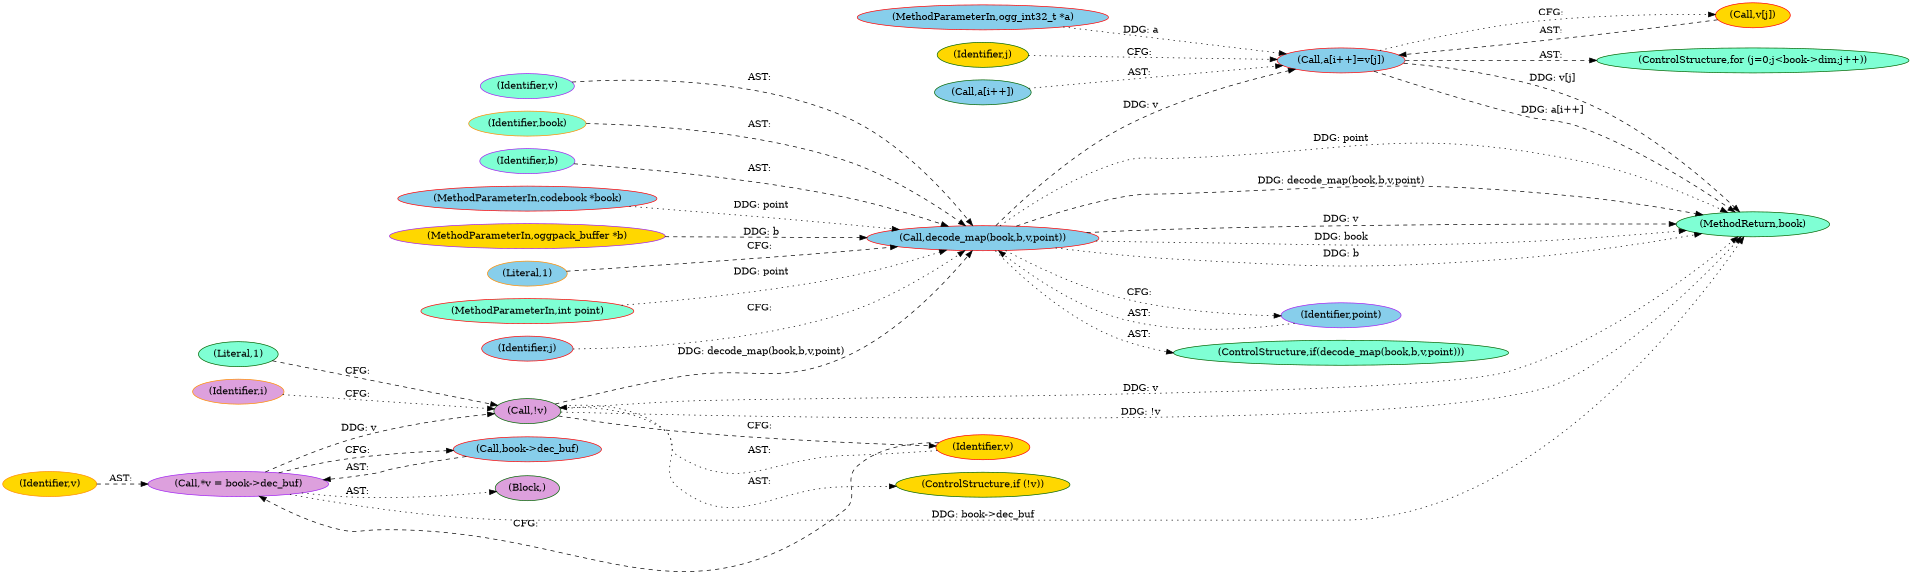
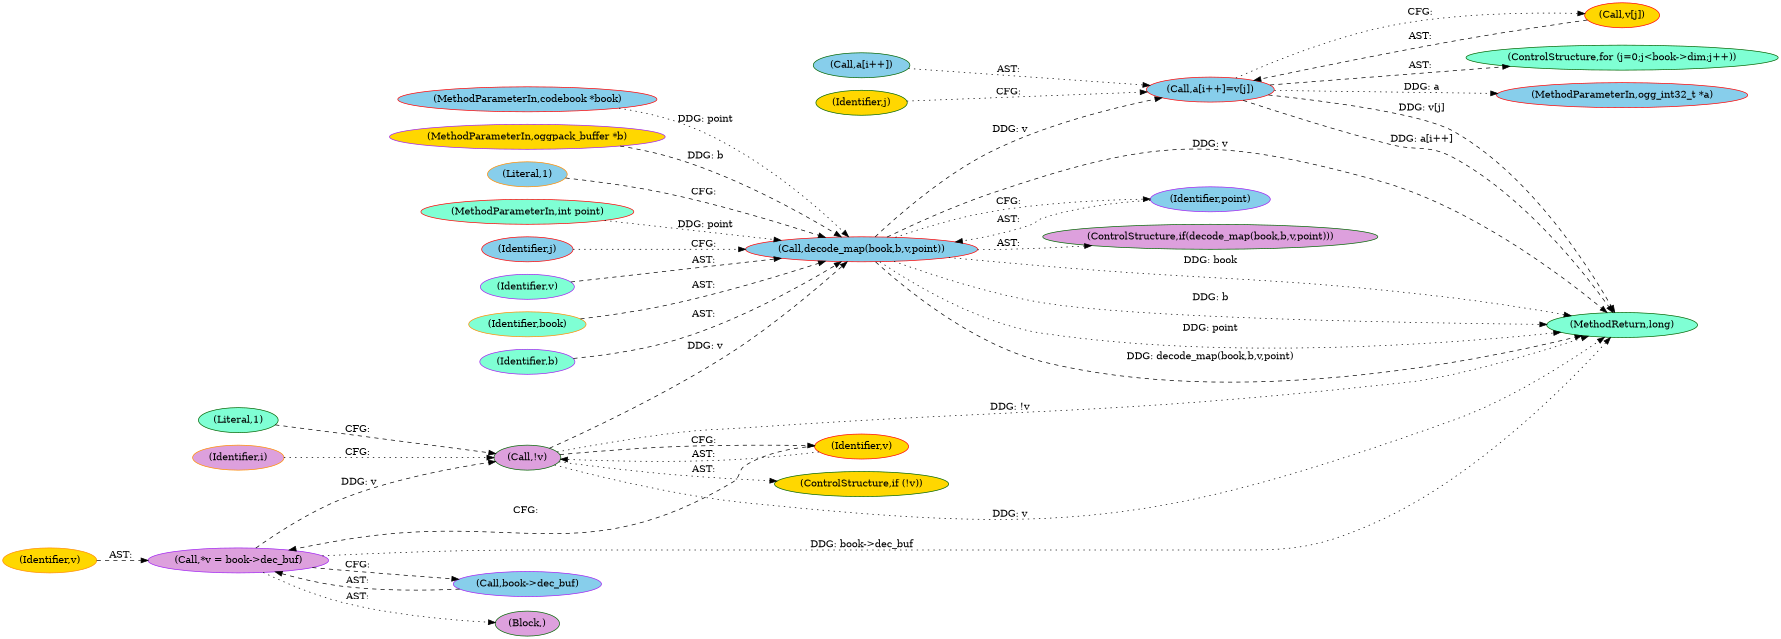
edge "(MethodParameterIn,ogg_int32_t *a)" -> "(Call,a[i++]=v[j])": reversed
node "(MethodReturn,book)": label "(MethodReturn,book)" -> "(MethodReturn,long)"
edge "(Call,!v)" -> "(Call,decode_map(book,b,v,point))": label "DDG: decode_map(book,b,v,point)" -> "DDG: v"
node "(ControlStructure,if(decode_map(book,b,v,point)))": fillcolor aquamarine -> plum
node "(Call,book->dec_buf)": color red -> purple
